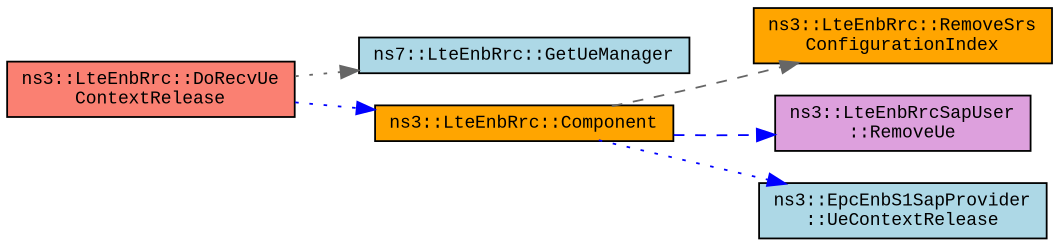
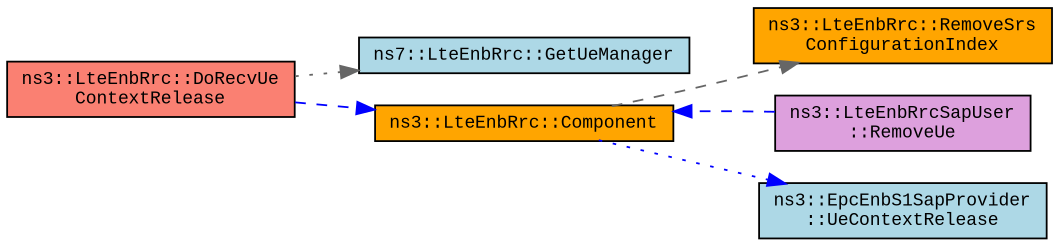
edge "ns3::LteEnbRrc::DoRecvUe ContextRelease" -> "ns3::LteEnbRrc::Component": style dotted -> dashed
edge "ns3::LteEnbRrc::Component" -> "ns3::LteEnbRrcSapUser ::RemoveUe": reversed
